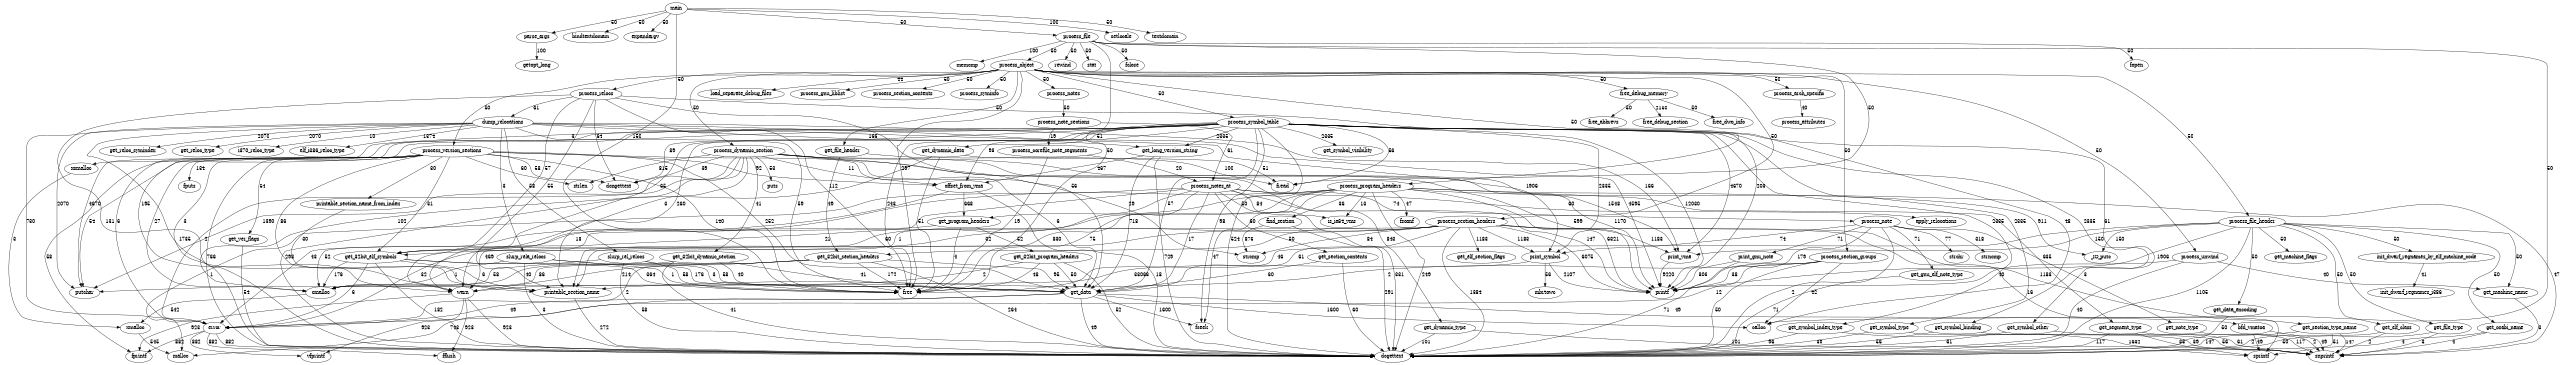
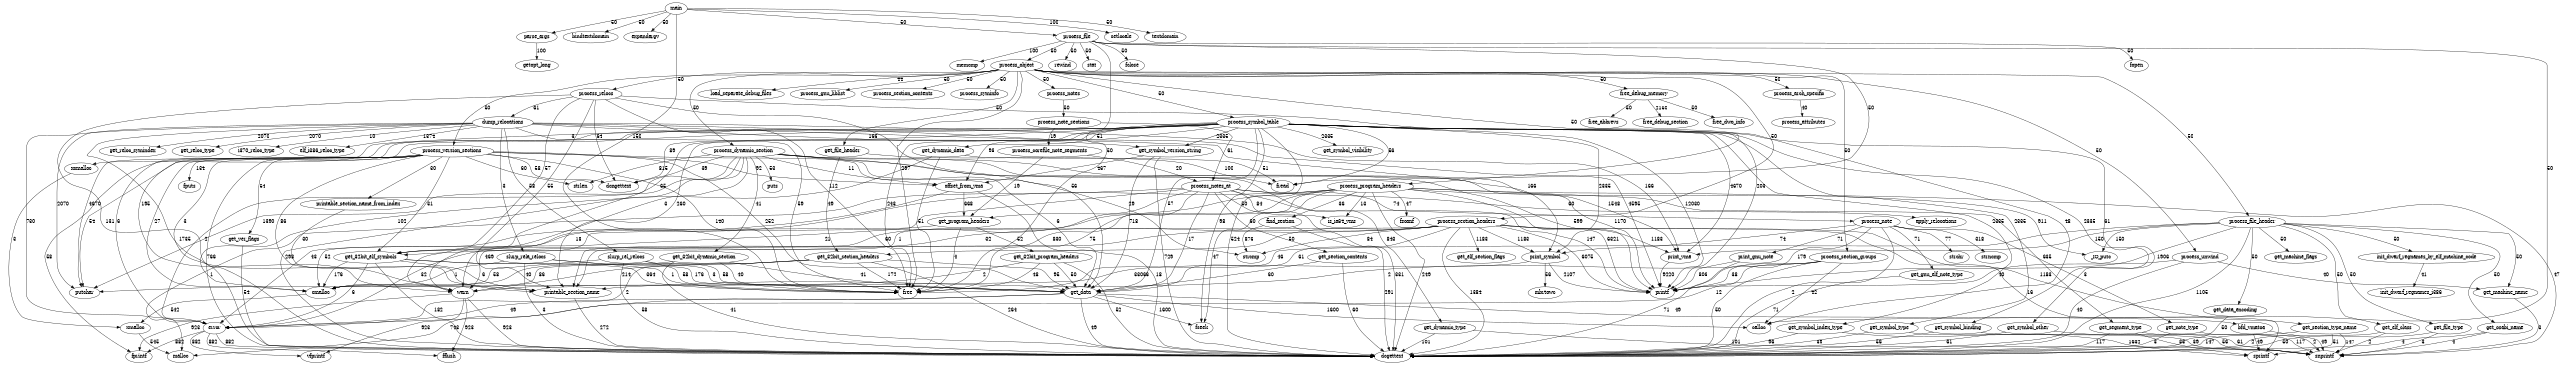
node "get_long_version_string": label "get_long_version_string" -> "get_symbol_version_string"
edge "dump_relocations" -> "print_symbol": label "1906" -> "166"
edge "process_corefile_note_segments" -> "free": now "process_corefile_note_segments" -> "get_program_headers"
edge "get_note_type" -> "dcgettext": added, label "3"
